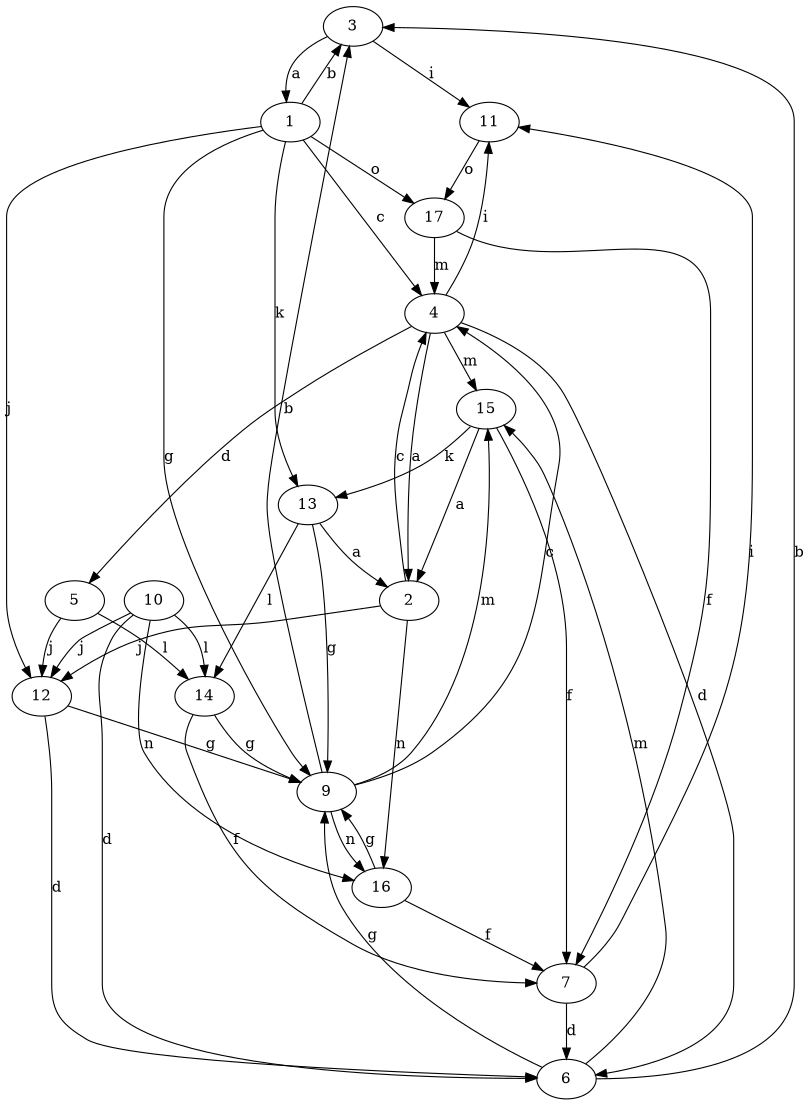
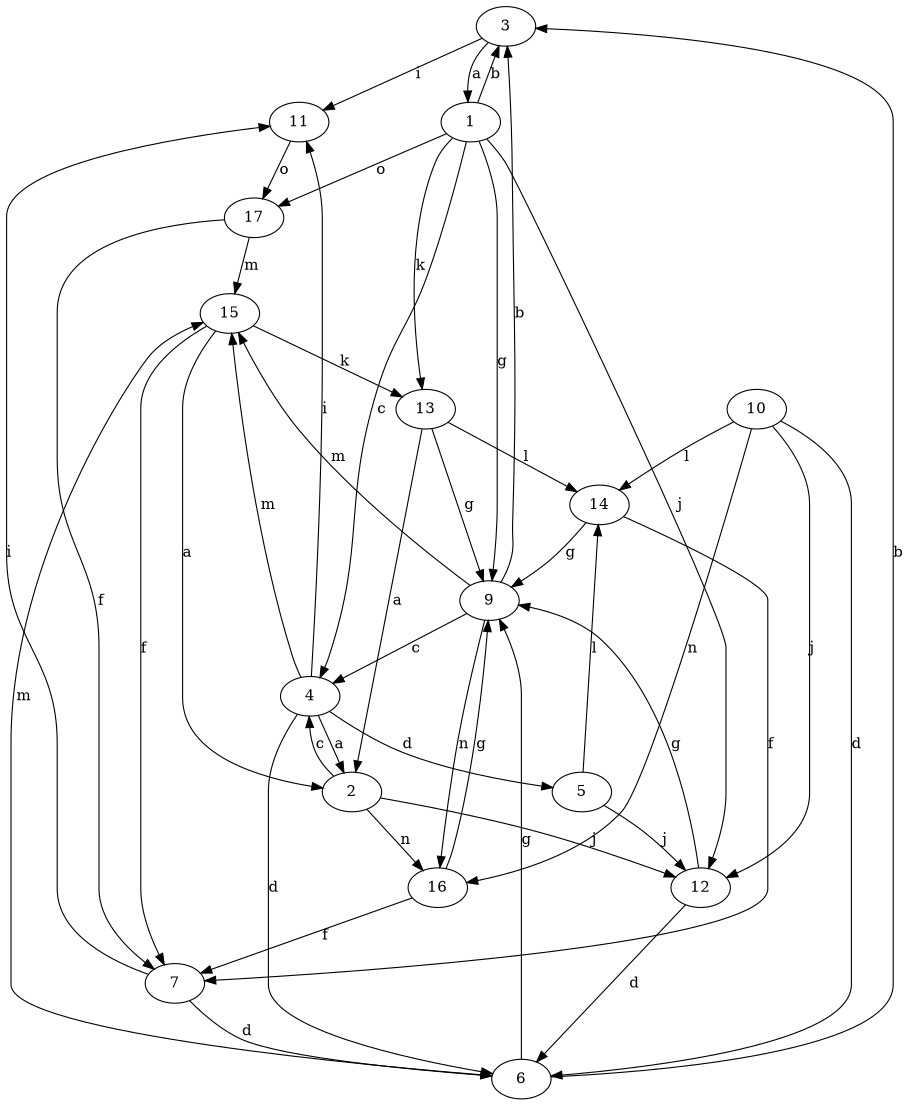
edge "17" -> "4": now "17" -> "15"
